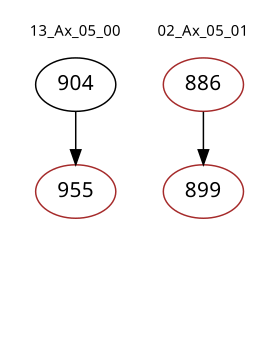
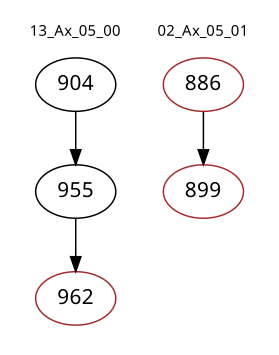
node "955": color brown -> black
node "962": added
